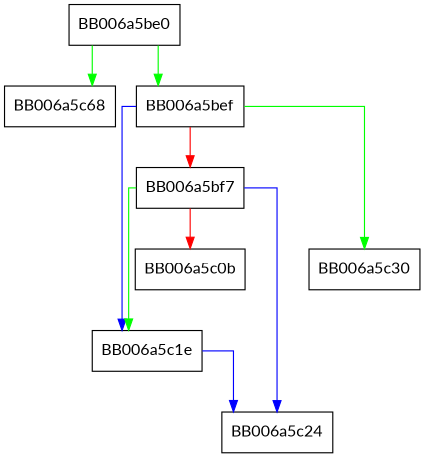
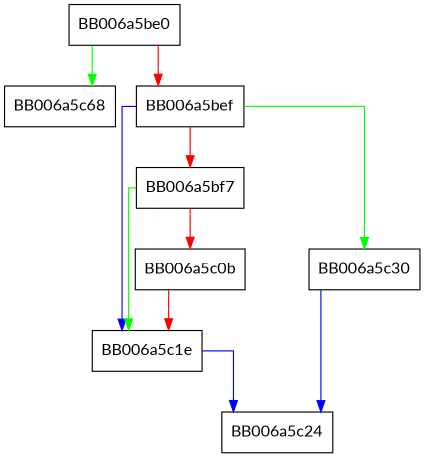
edge "BB006a5be0" -> "BB006a5bef": color green -> red
edge "BB006a5bf7" -> "BB006a5c24": now "BB006a5c30" -> "BB006a5c24"
edge "BB006a5c0b" -> "BB006a5c1e": added
